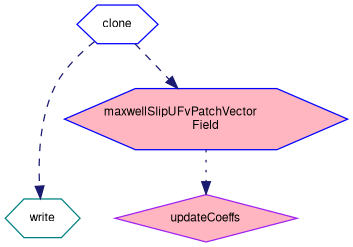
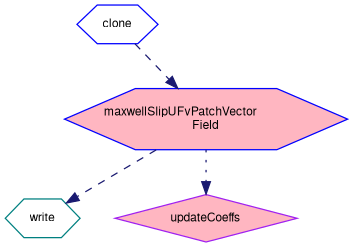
edge "clone" -> "write": now "maxwellSlipUFvPatchVector Field" -> "write"
